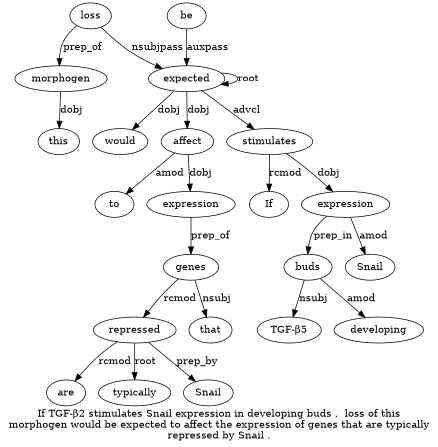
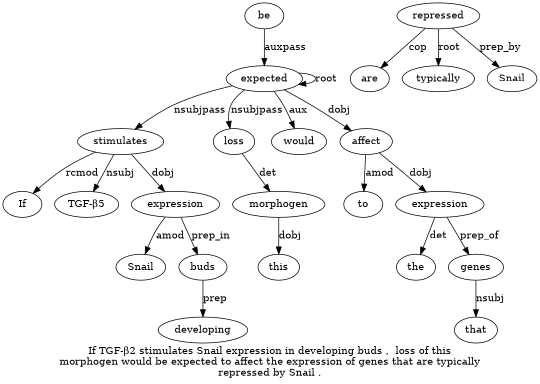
edge "loss" -> "morphogen": label "prep_of" -> "det"
edge "loss" -> "expected": reversed
edge "expected" -> "would": label "dobj" -> "aux"
edge "expected" -> "stimulates": label "advcl" -> "nsubjpass"
node "the": added
edge "genes" -> "repressed": removed, label "rcmod"
edge "buds" -> "TGF-β5": now "stimulates" -> "TGF-β5"
edge "buds" -> "developing": label "amod" -> "prep"
edge "repressed" -> "are": label "rcmod" -> "cop"
